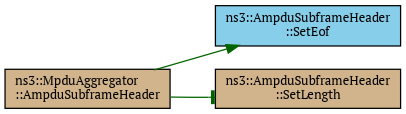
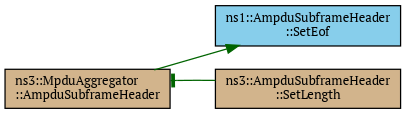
node "ns3::AmpduSubframeHeader ::SetEof": label "ns3::AmpduSubframeHeader ::SetEof" -> "ns1::AmpduSubframeHeader ::SetEof"
edge "ns3::MpduAggregator ::AmpduSubframeHeader" -> "ns3::AmpduSubframeHeader ::SetLength": reversed
